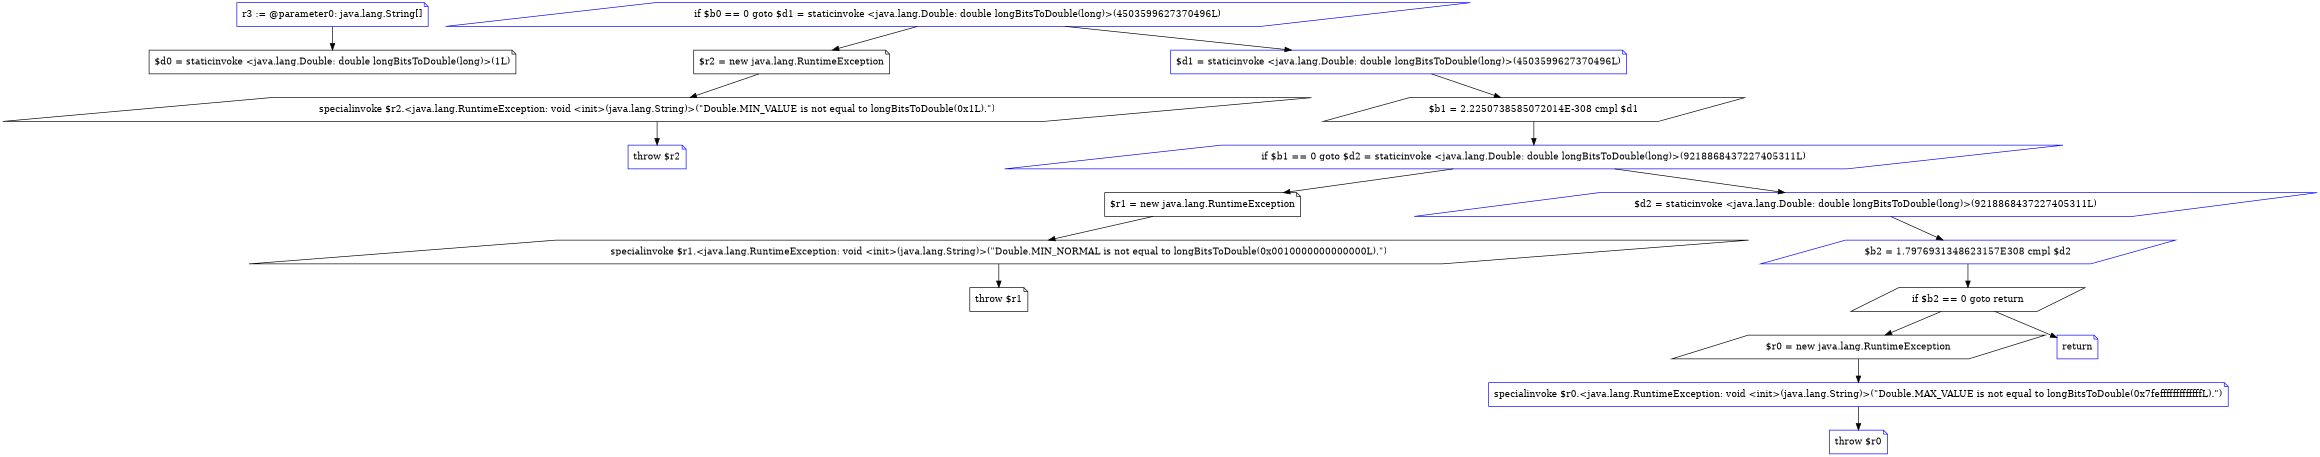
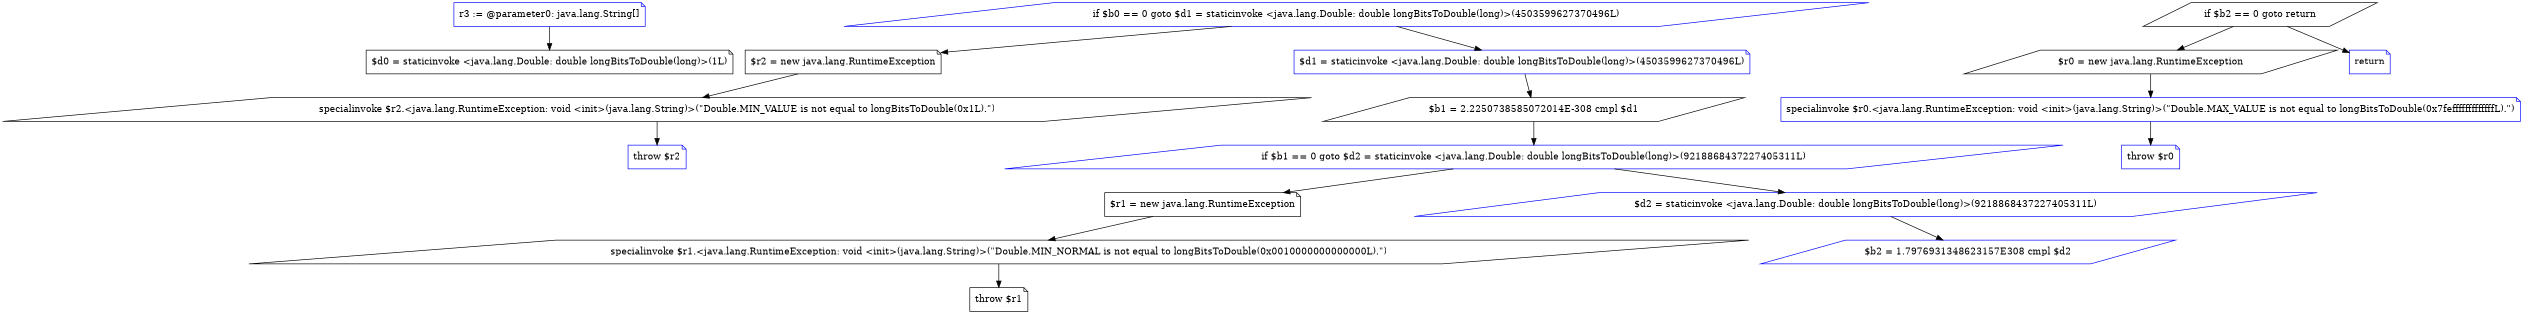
edge "$b2 = 1.7976931348623157E308 cmpl $d2" -> "if $b2 == 0 goto return": removed
